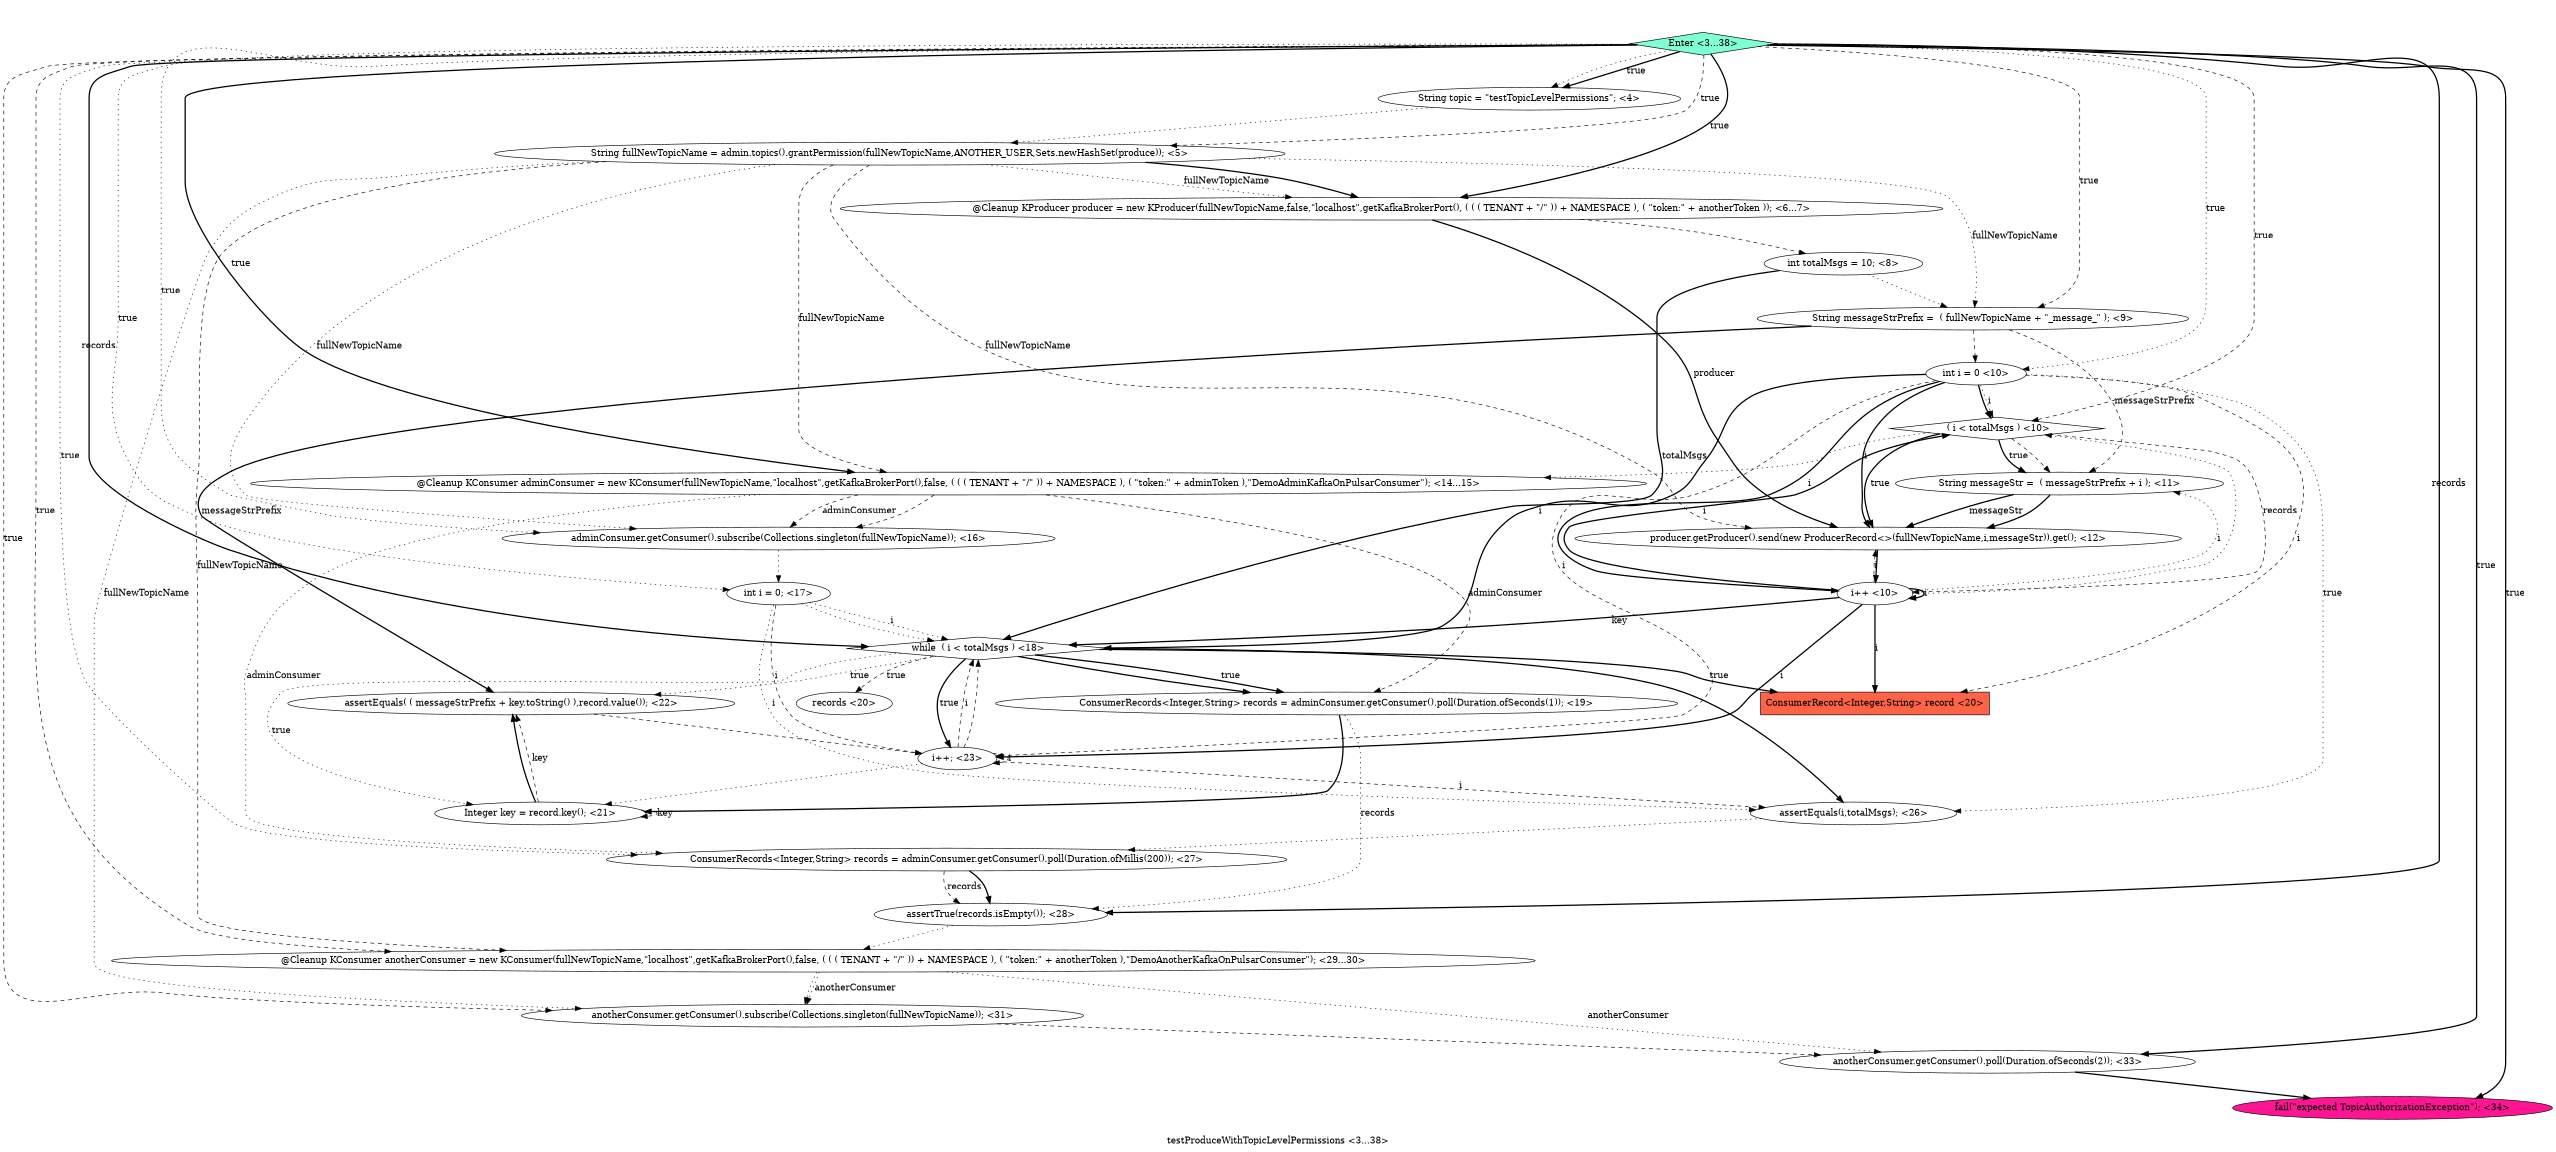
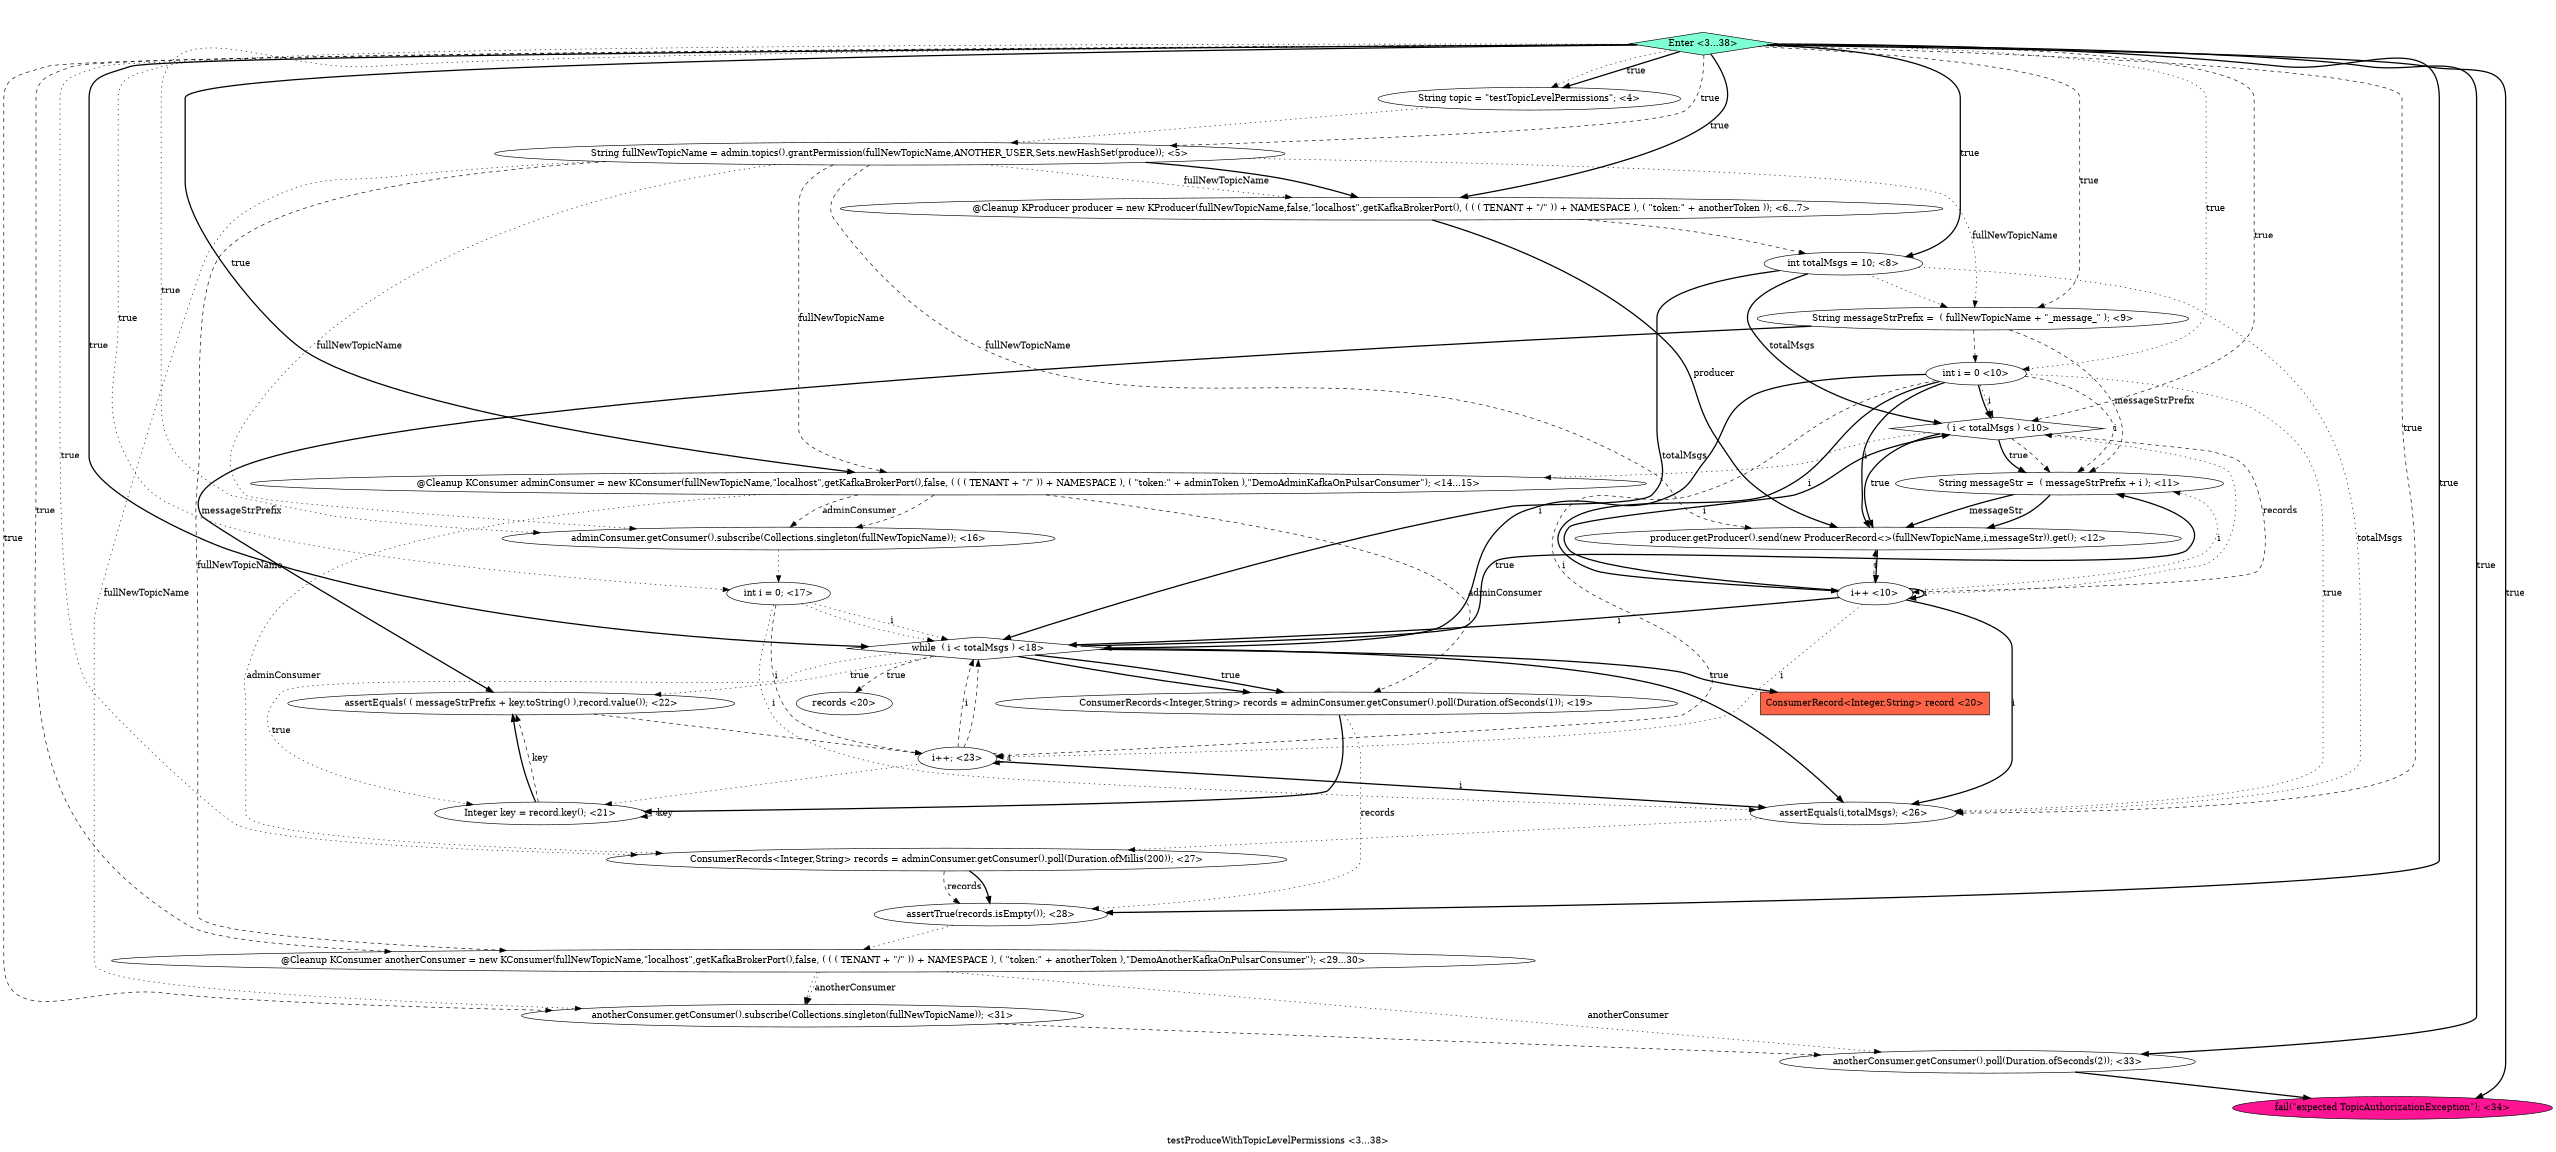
edge "Enter <3...38>" -> "int totalMsgs = 10; <8>": added, label "true"
edge "Enter <3...38>" -> "assertEquals(i,totalMsgs); <26>": added, label "true"
edge "Enter <3...38>" -> "while  ( i < totalMsgs ) <18>": label "records" -> "true"
edge "int totalMsgs = 10; <8>" -> "( i < totalMsgs ) <10>": added, label "totalMsgs"
edge "Enter <3...38>" -> "assertTrue(records.isEmpty()); <28>": label "records" -> "true"
edge "int i = 0 <10>" -> "ConsumerRecord<Integer,String> record <20>": now "int i = 0 <10>" -> "String messageStr =  ( messageStrPrefix + i ); <11>"
edge "int totalMsgs = 10; <8>" -> "assertEquals(i,totalMsgs); <26>": added, label "totalMsgs"
edge "i++ <10>" -> "while  ( i < totalMsgs ) <18>": label "key" -> "i"
edge "i++ <10>" -> "ConsumerRecord<Integer,String> record <20>": now "i++ <10>" -> "assertEquals(i,totalMsgs); <26>"
edge "while  ( i < totalMsgs ) <18>" -> "i++; <23>": now "while  ( i < totalMsgs ) <18>" -> "String messageStr =  ( messageStrPrefix + i ); <11>"
edge "i++ <10>" -> "i++; <23>": style bold -> dotted
edge "i++; <23>" -> "assertEquals(i,totalMsgs); <26>": style dashed -> bold
